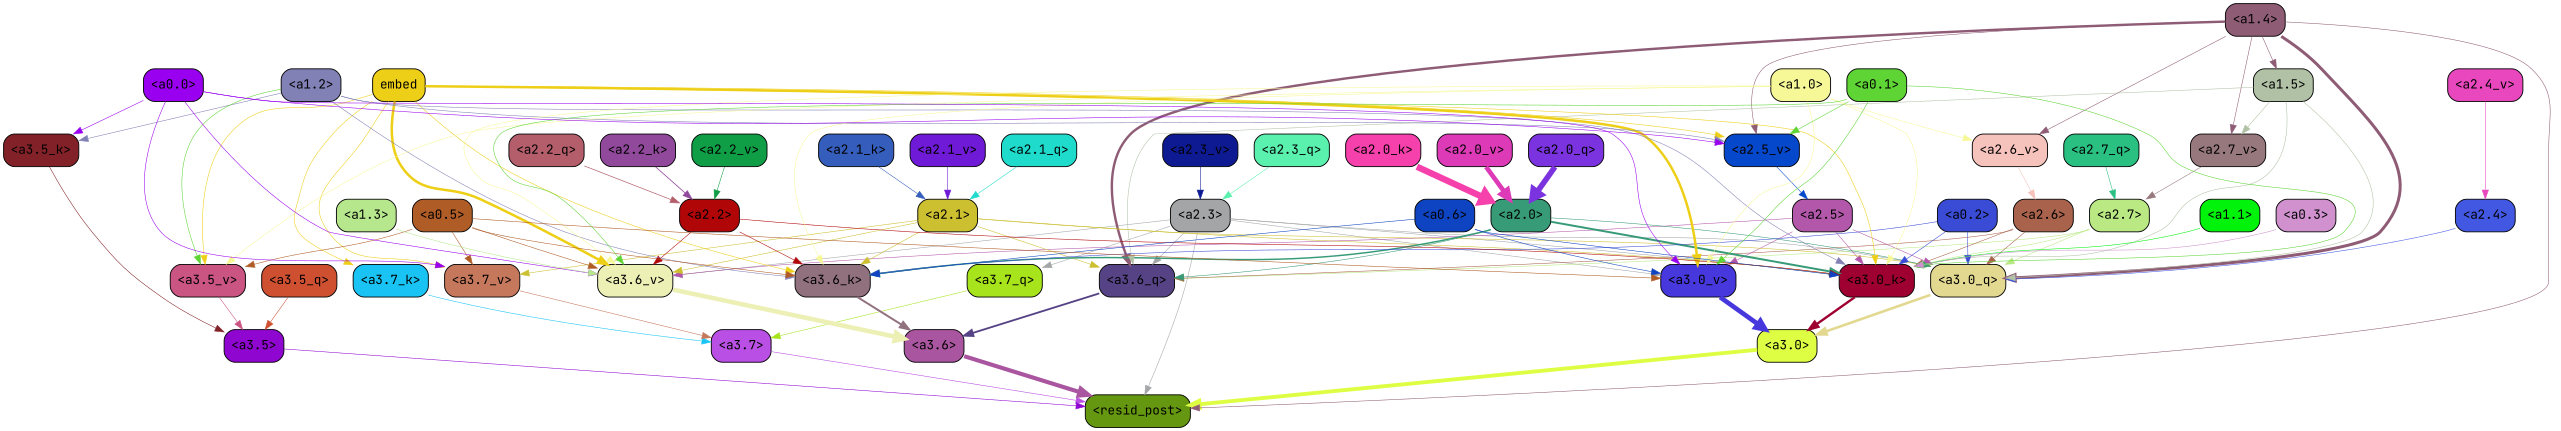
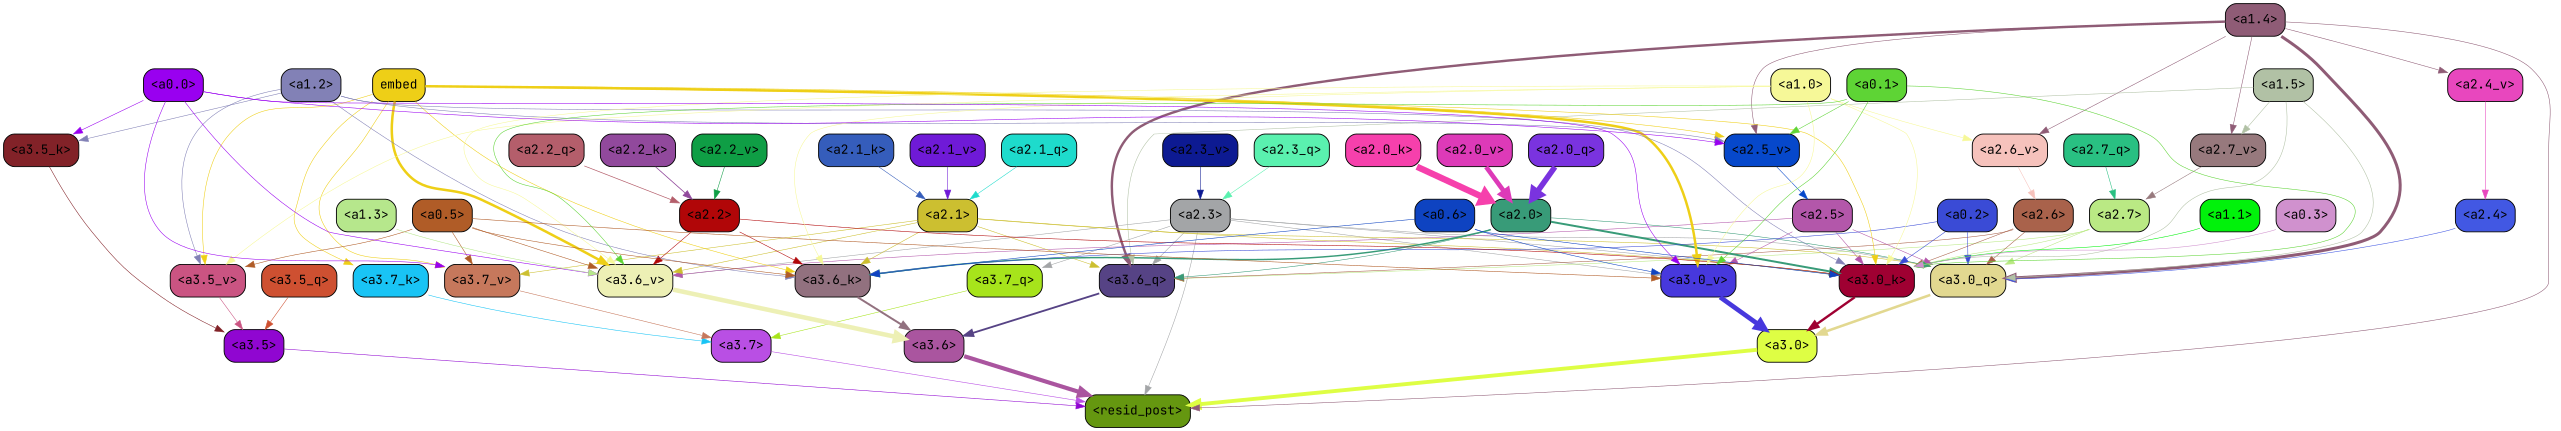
edge "<a1.4>" -> "<a1.5>": now "<a1.4>" -> "<a2.4_v>"
edge "<a1.2>" -> "<a3.5_v>": color #5ed435 -> #8281b6
